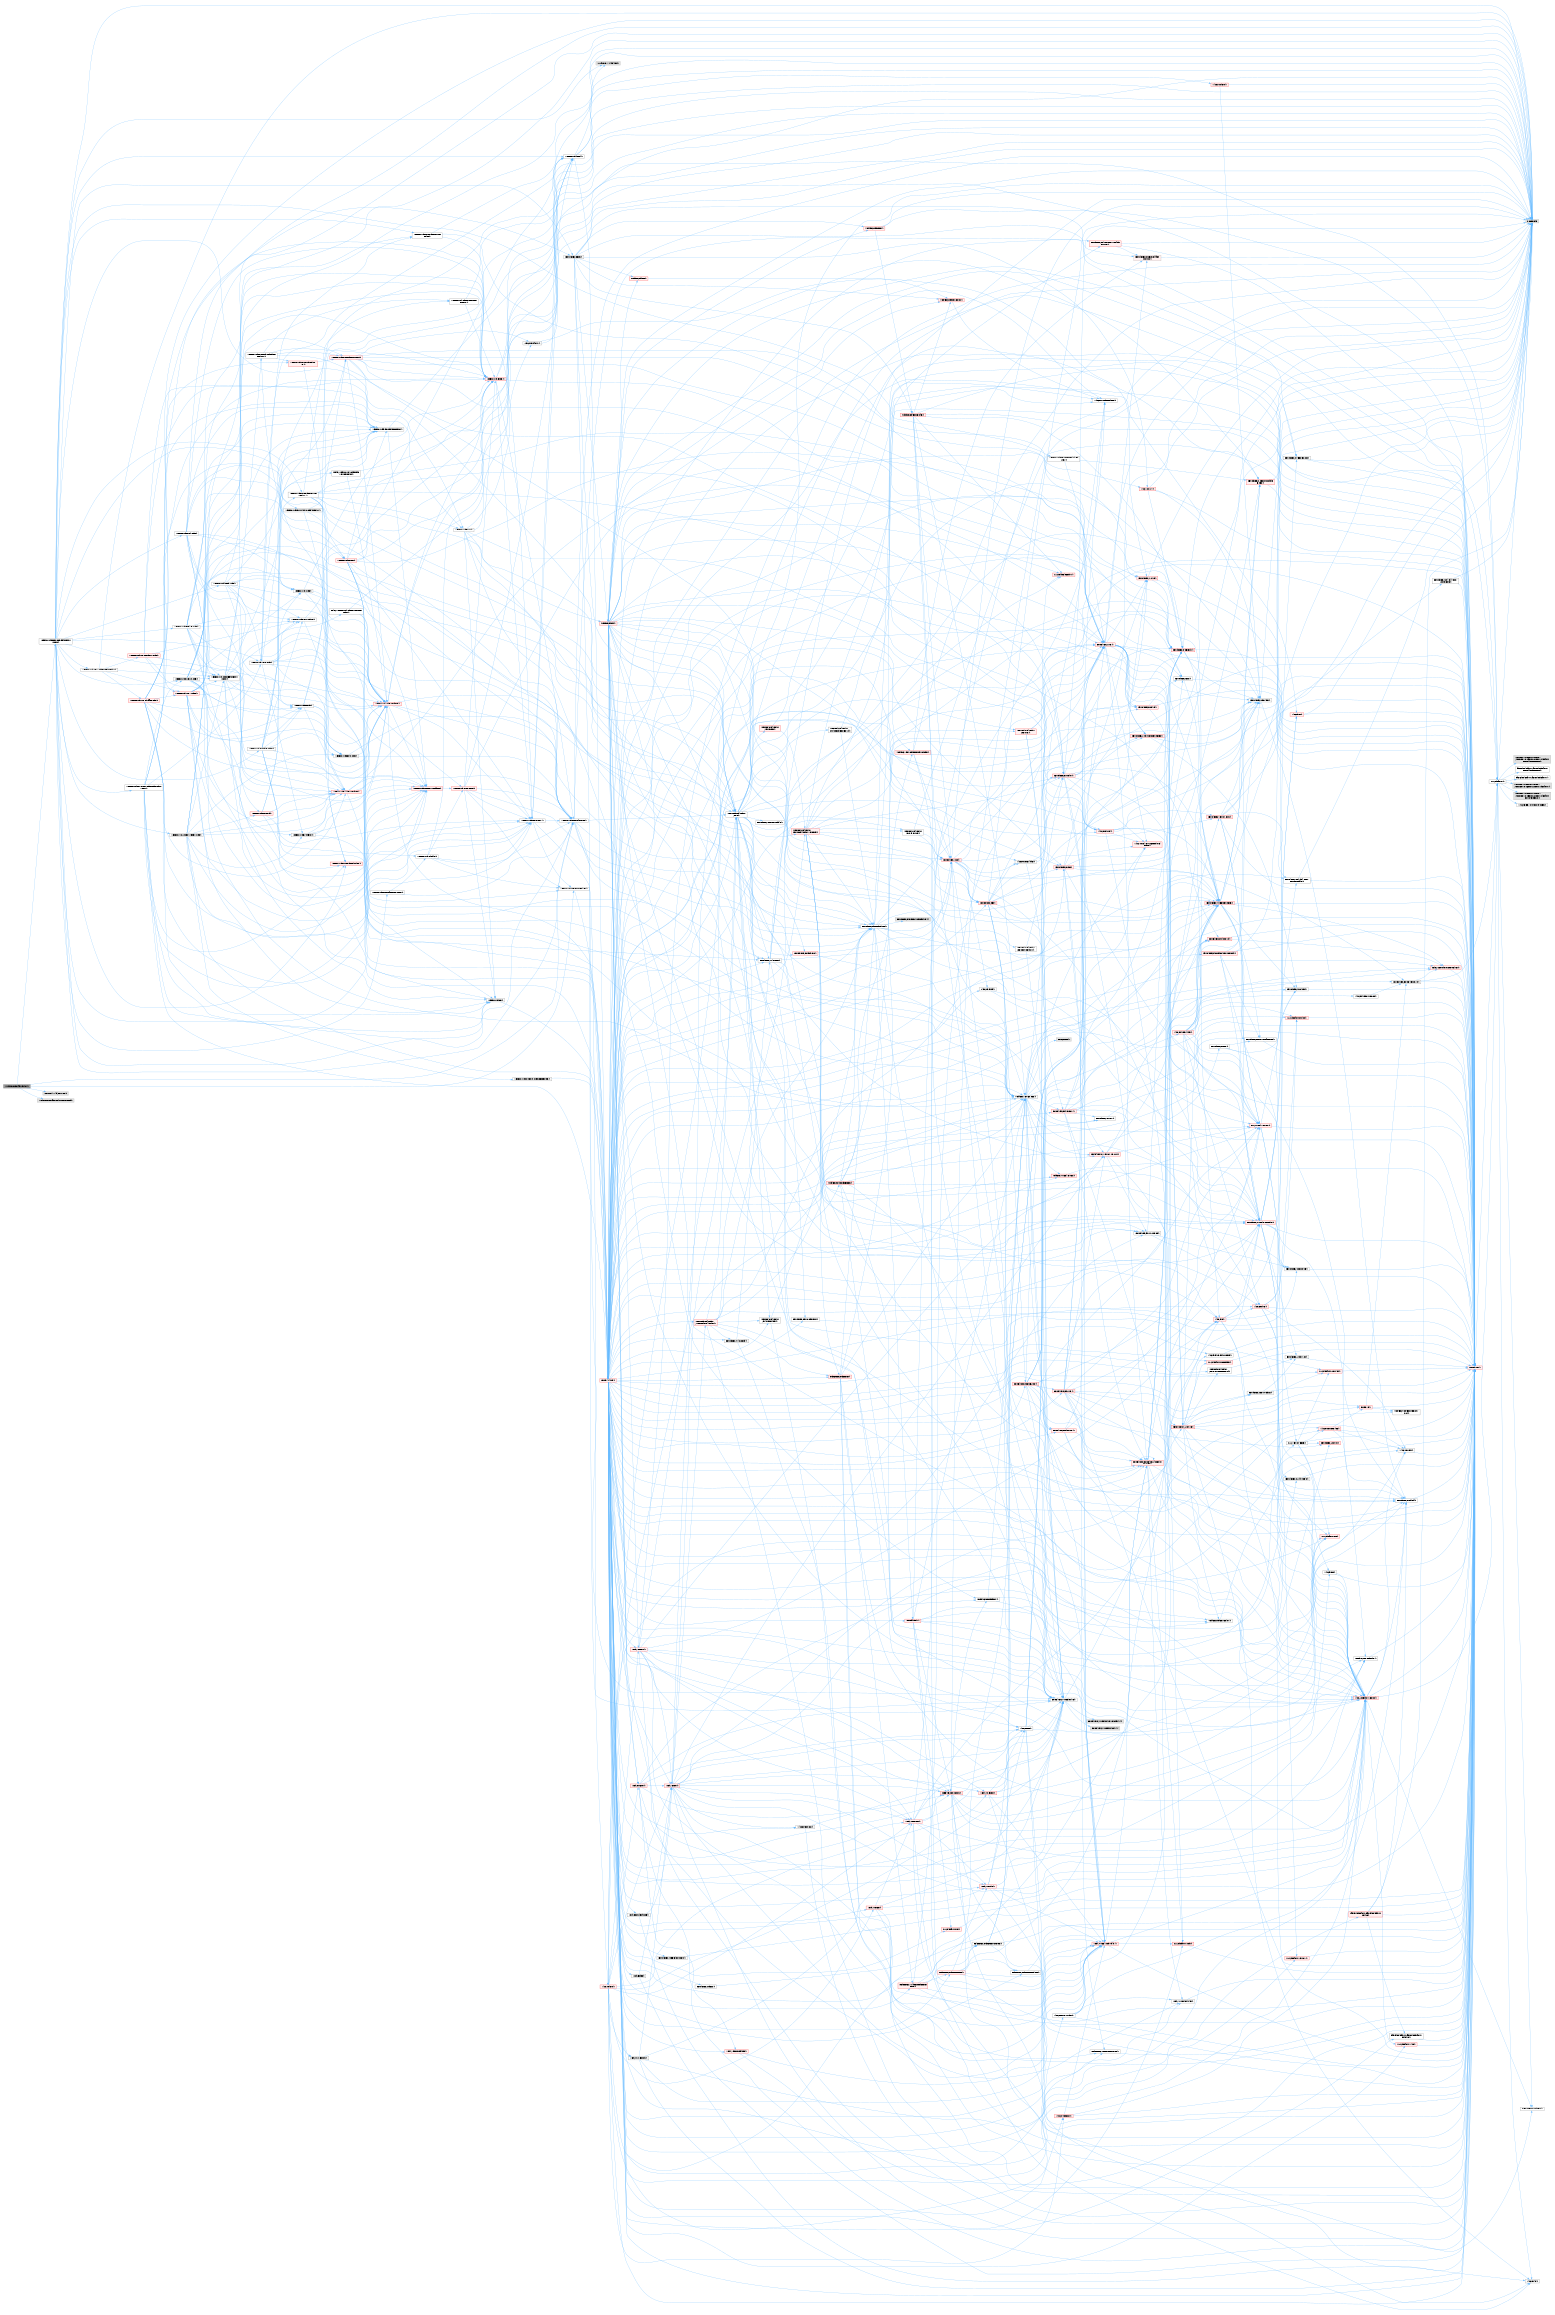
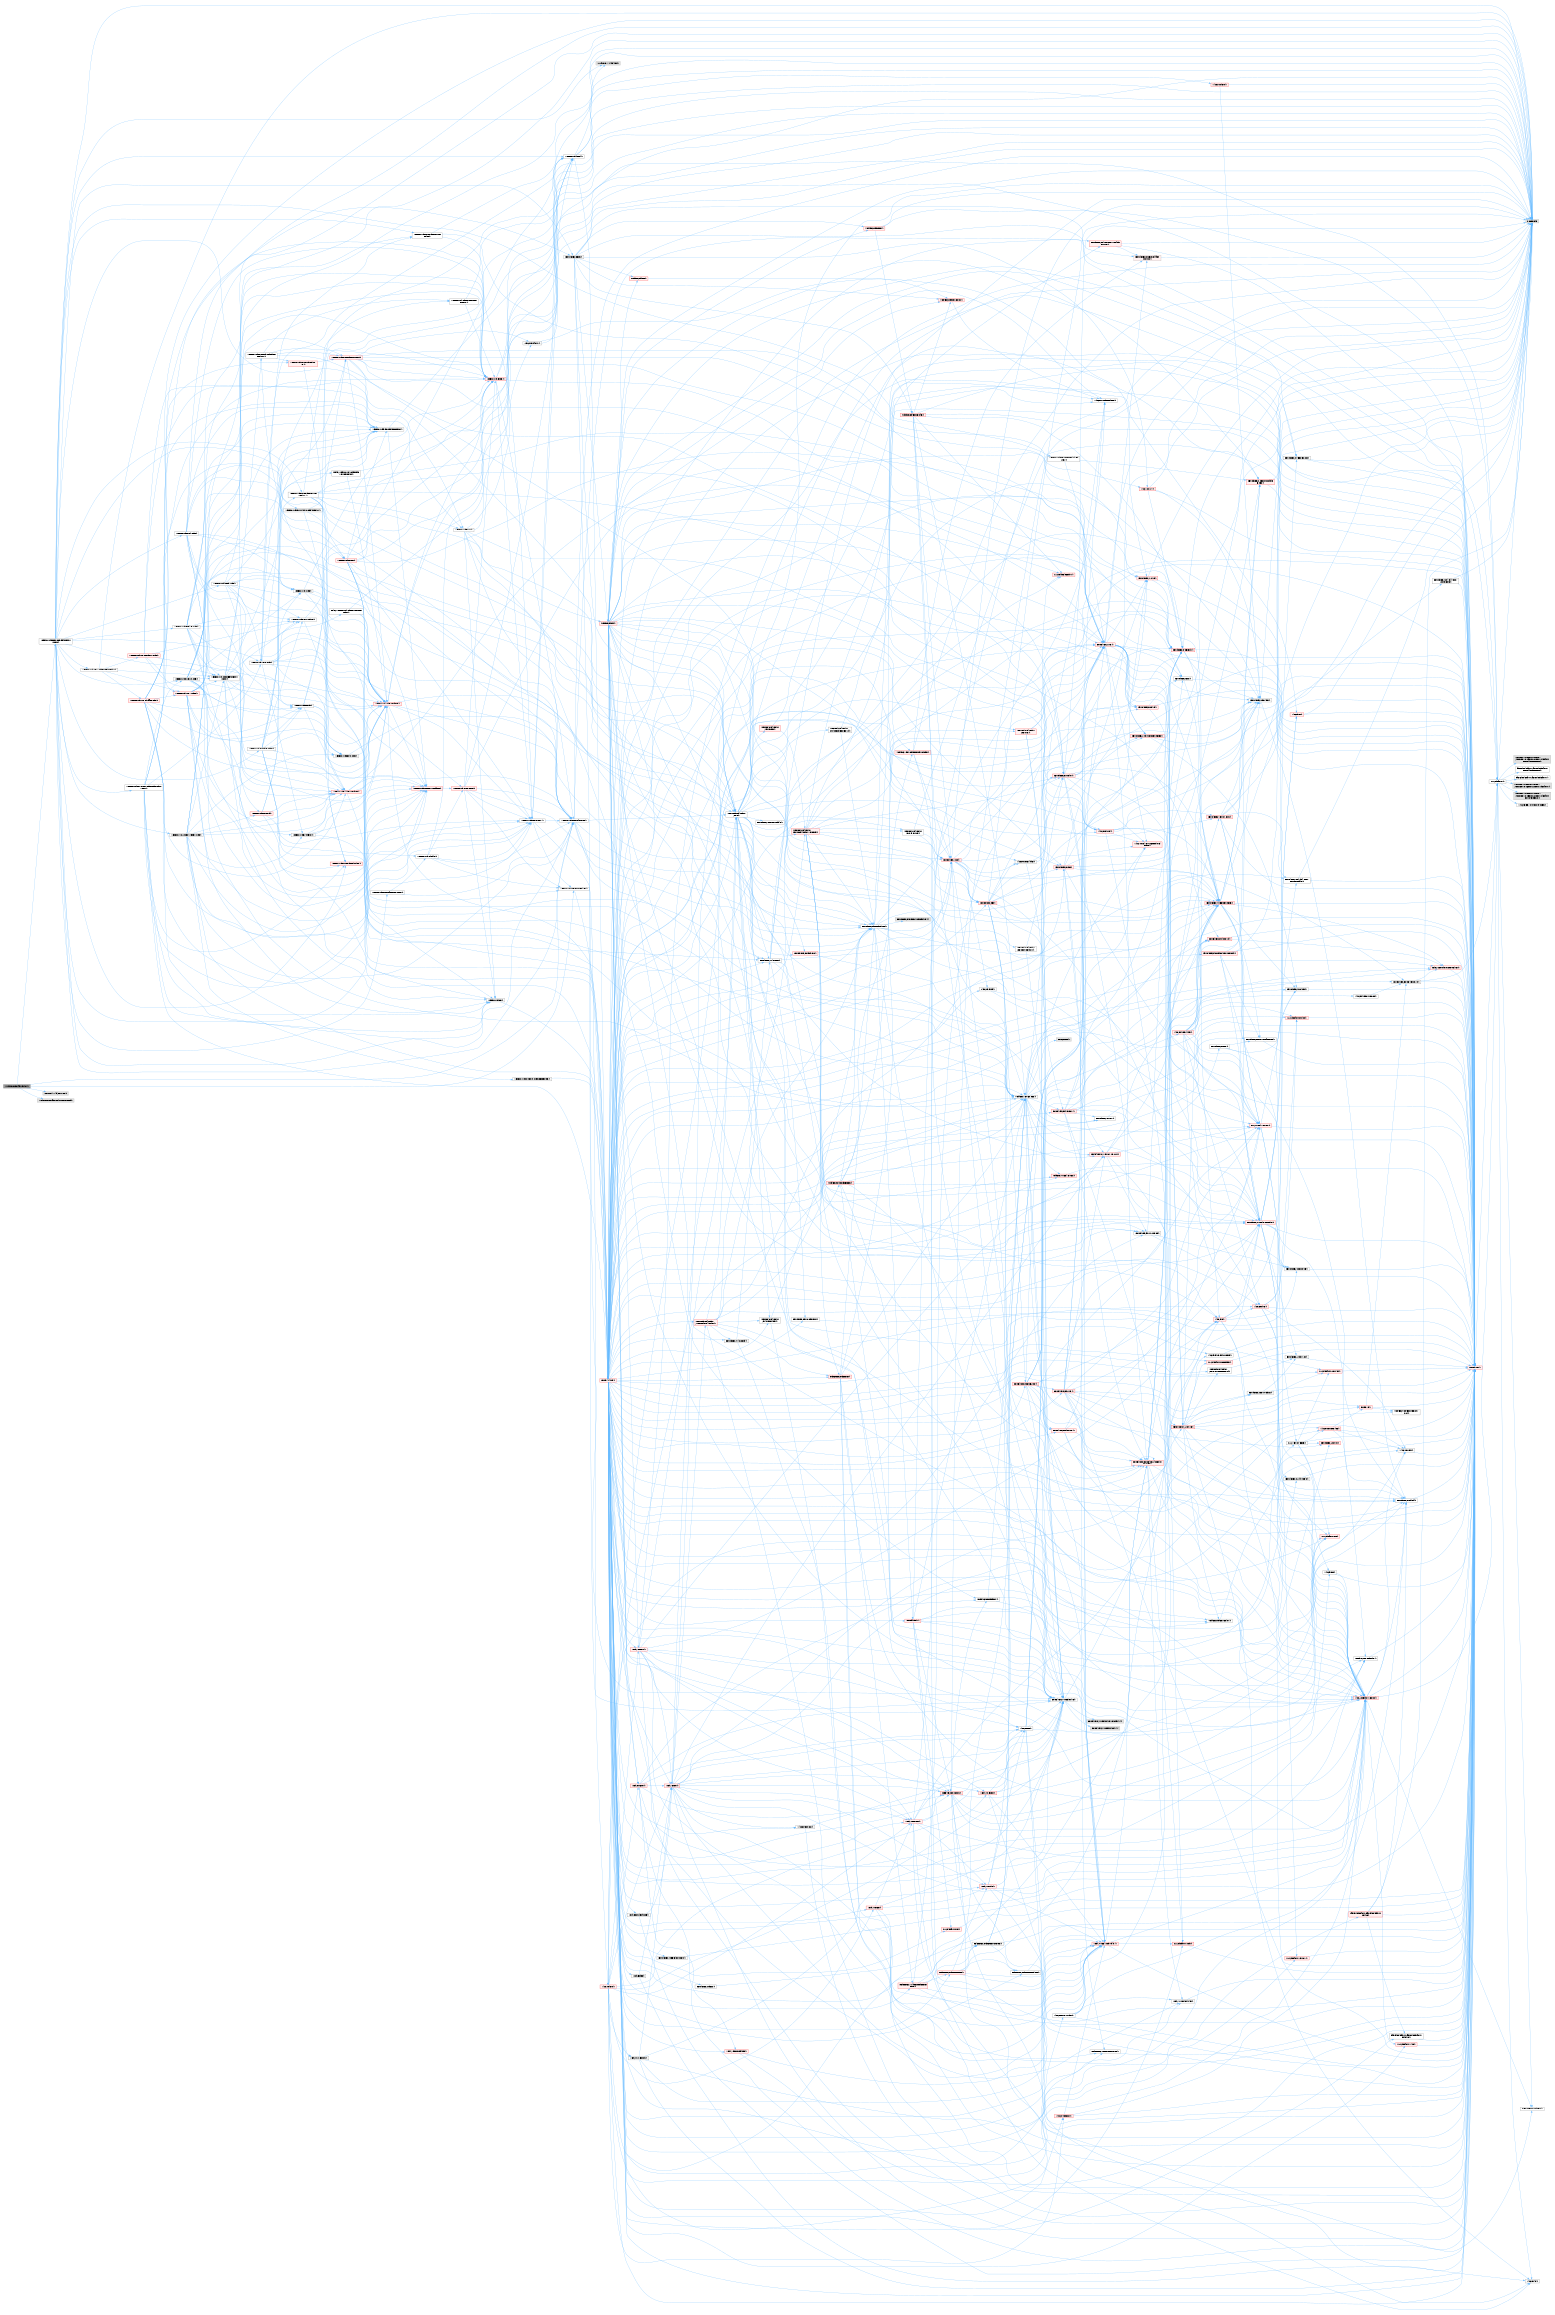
edge "MetasoundBasicNode.h" -> "MetasoundDataReference.h": now "MetasoundAutoConverterNode.h" -> "MetasoundDataReference.h"
